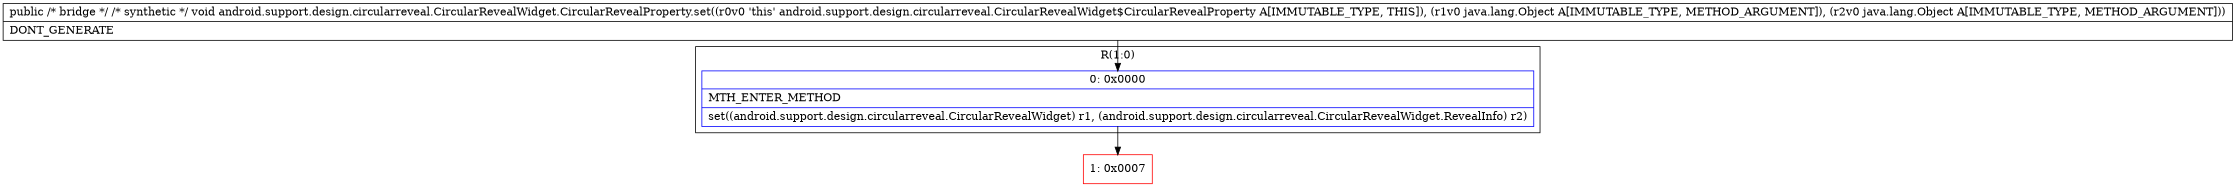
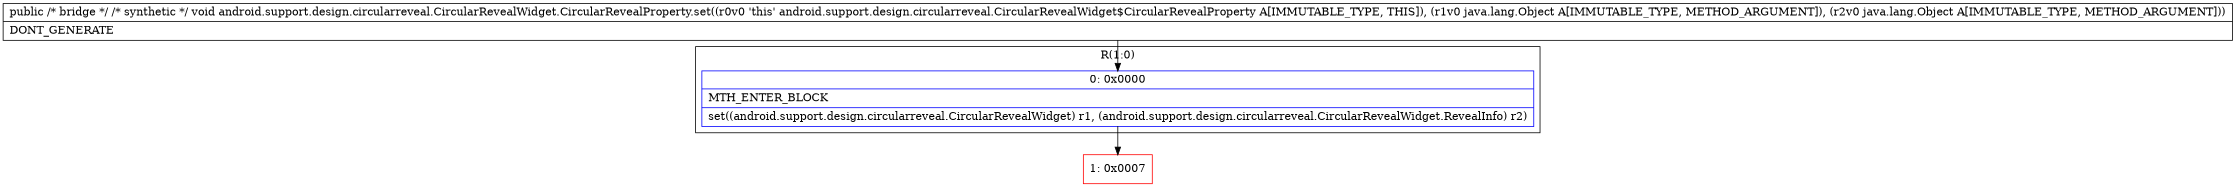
node "0: 0x0000": text "MTH_ENTER_METHOD" -> "MTH_ENTER_BLOCK"
